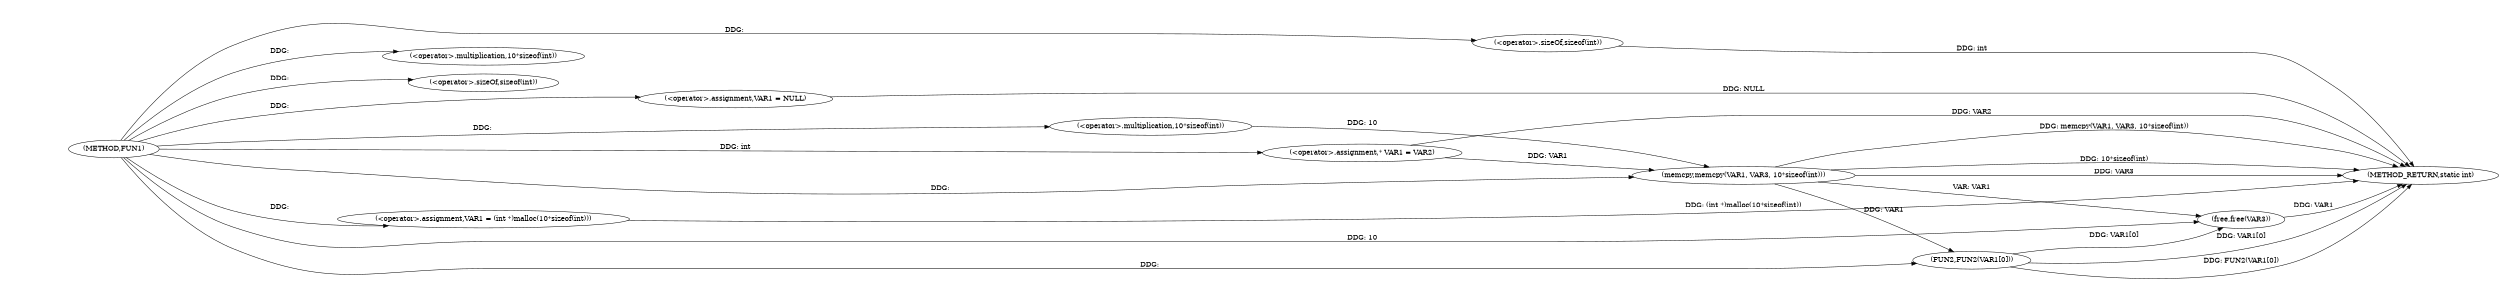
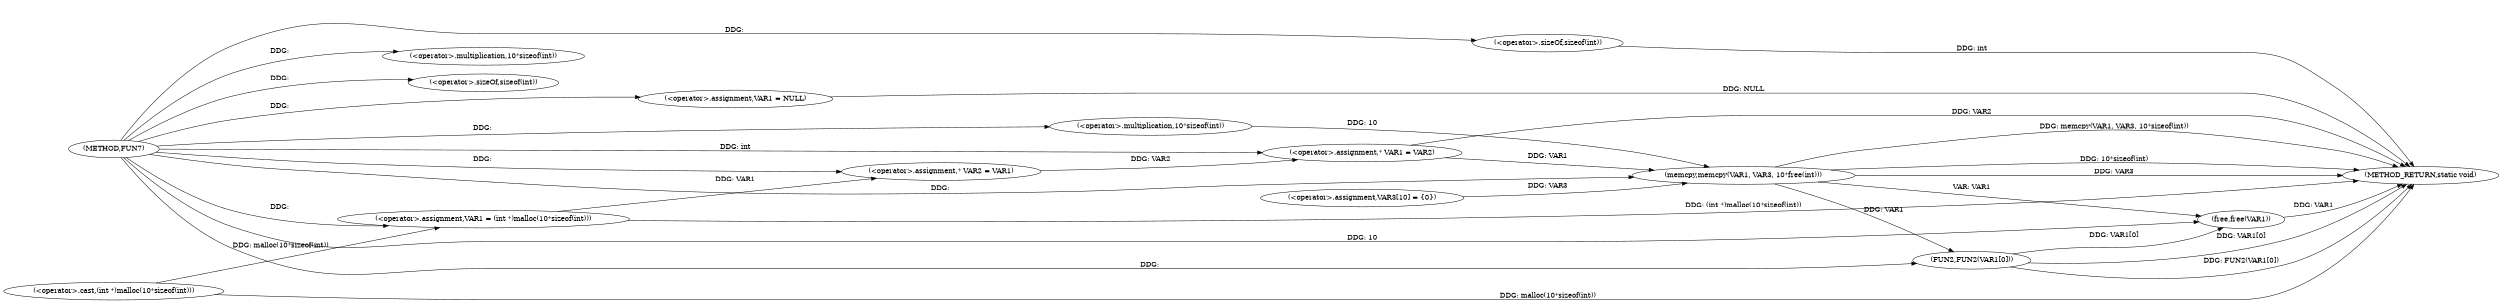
node "(METHOD,FUN1)": label "(METHOD,FUN1)" -> "(METHOD,FUN7)"
node "(<operator>.assignment,* VAR2 = VAR1)": added
node "(memcpy,memcpy(VAR1, VAR3, 10*sizeof(int)))": label "(memcpy,memcpy(VAR1, VAR3, 10*sizeof(int)))" -> "(memcpy,memcpy(VAR1, VAR3, 10*free(int)))"
node "(METHOD_RETURN,static int)": label "(METHOD_RETURN,static int)" -> "(METHOD_RETURN,static void)"
node "(<operator>.assignment,VAR3[10] = {0})": added
node "(free,free(VAR3))": label "(free,free(VAR3))" -> "(free,free(VAR1))"
node "(<operator>.cast,(int *)malloc(10*sizeof(int)))": added
